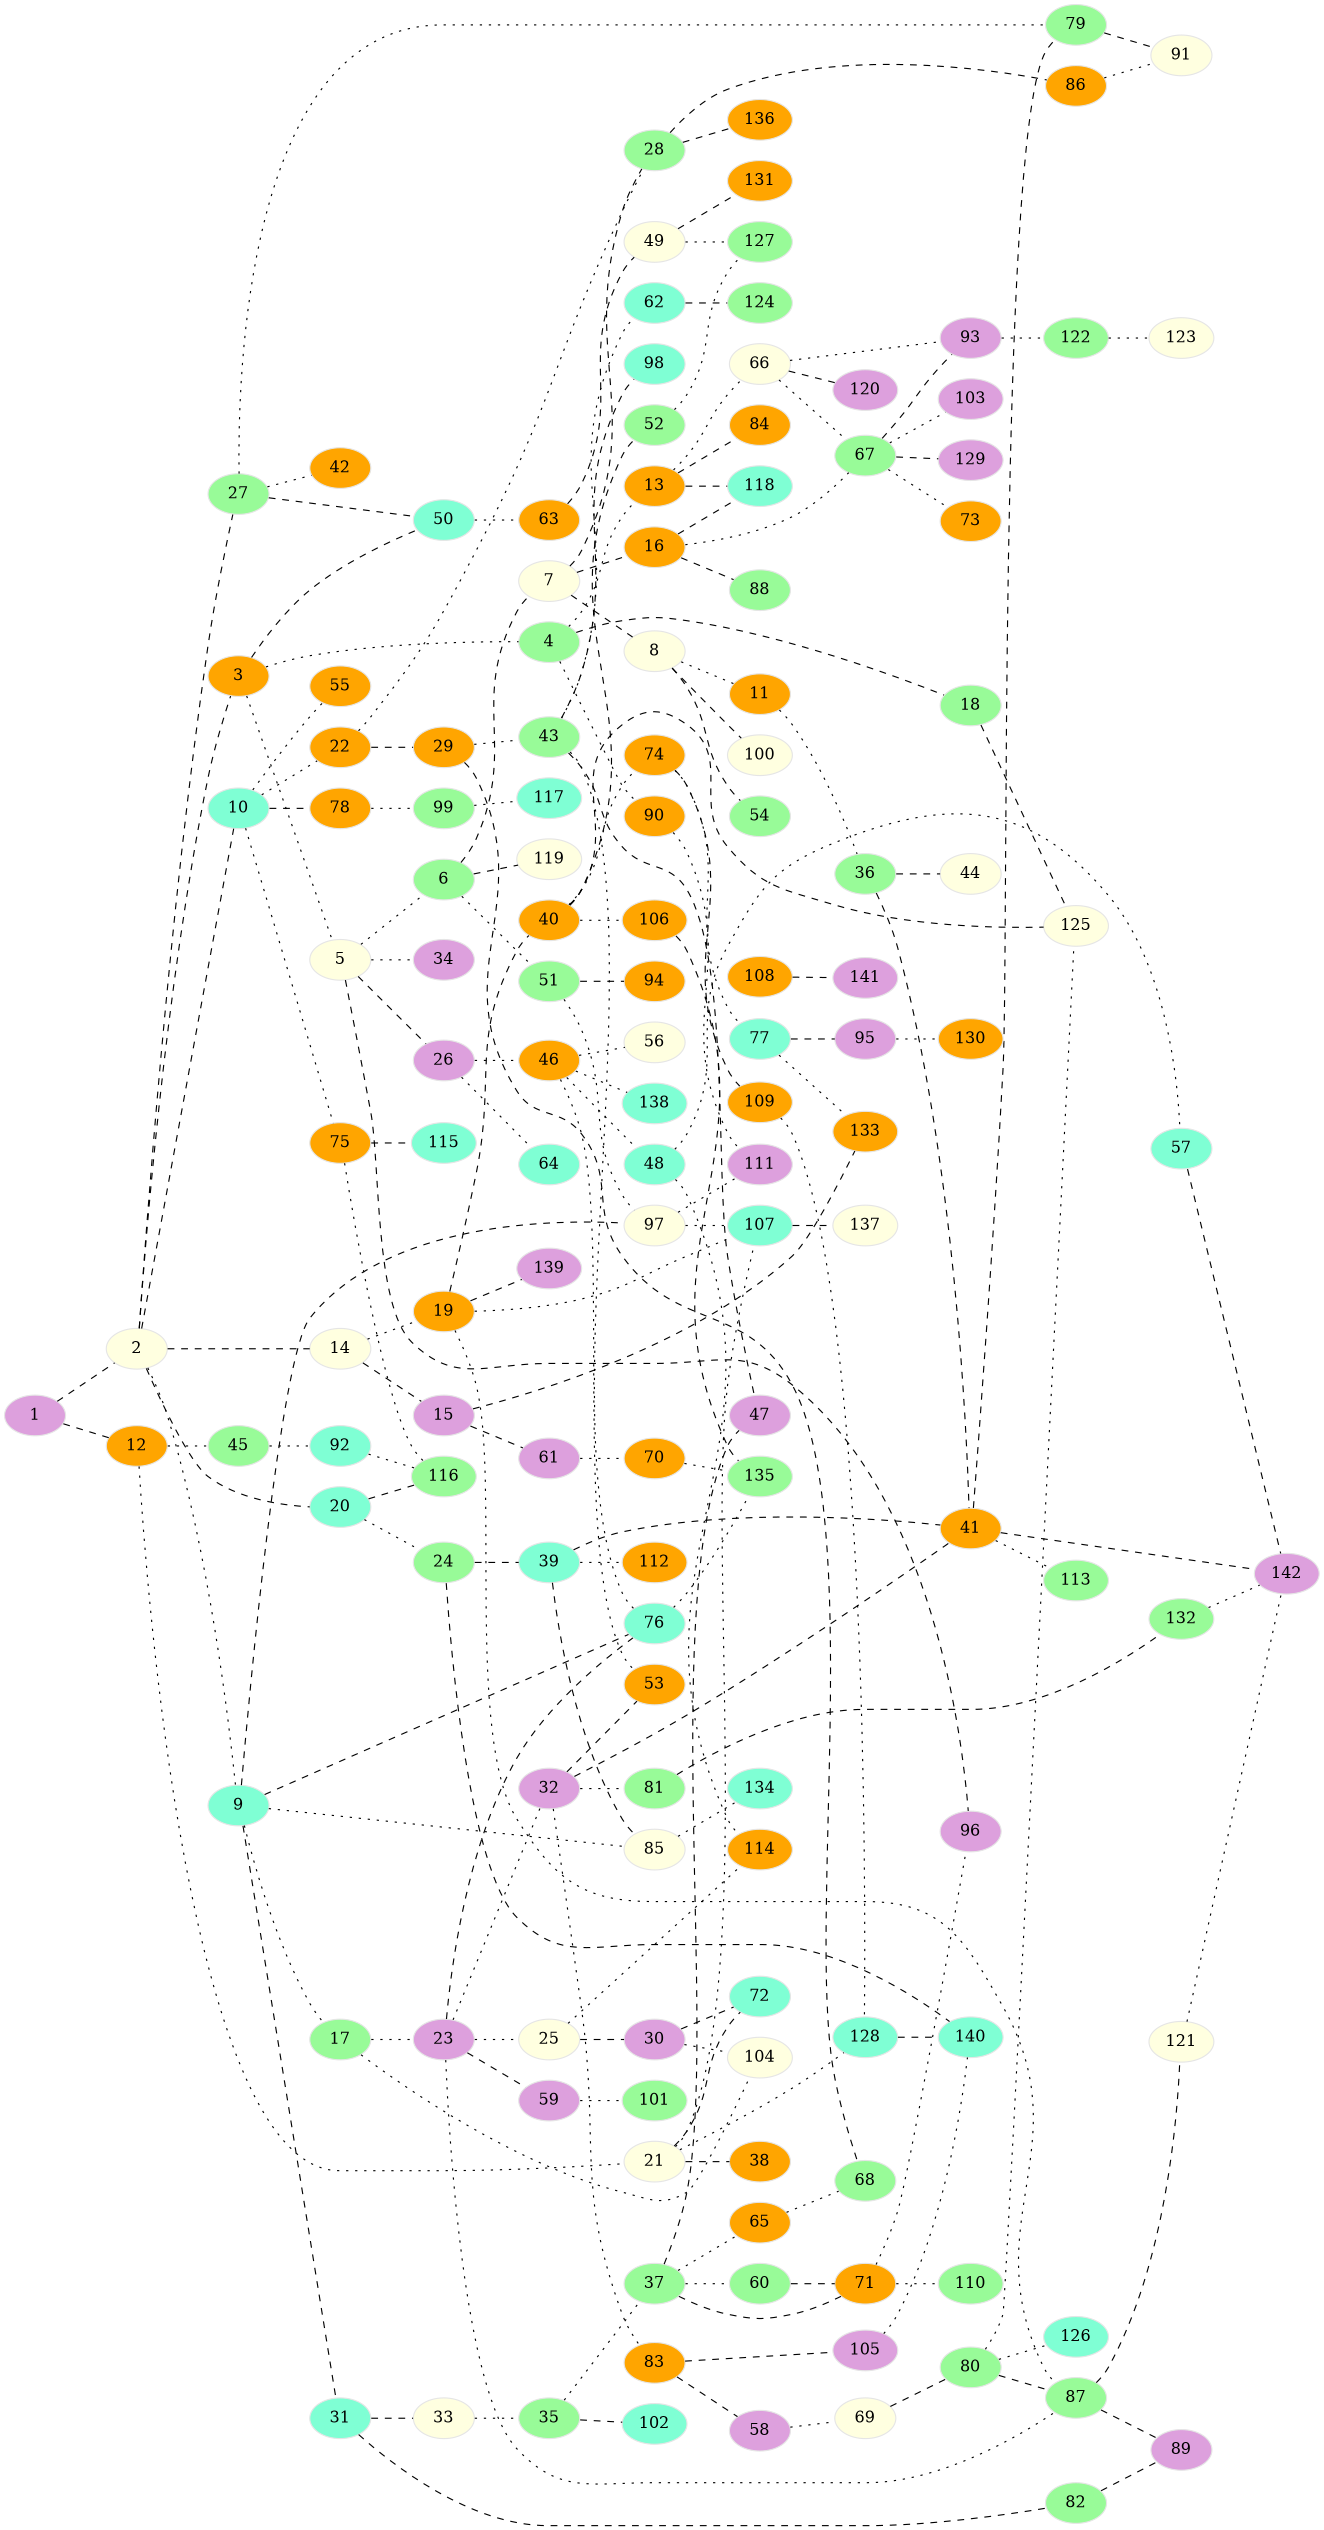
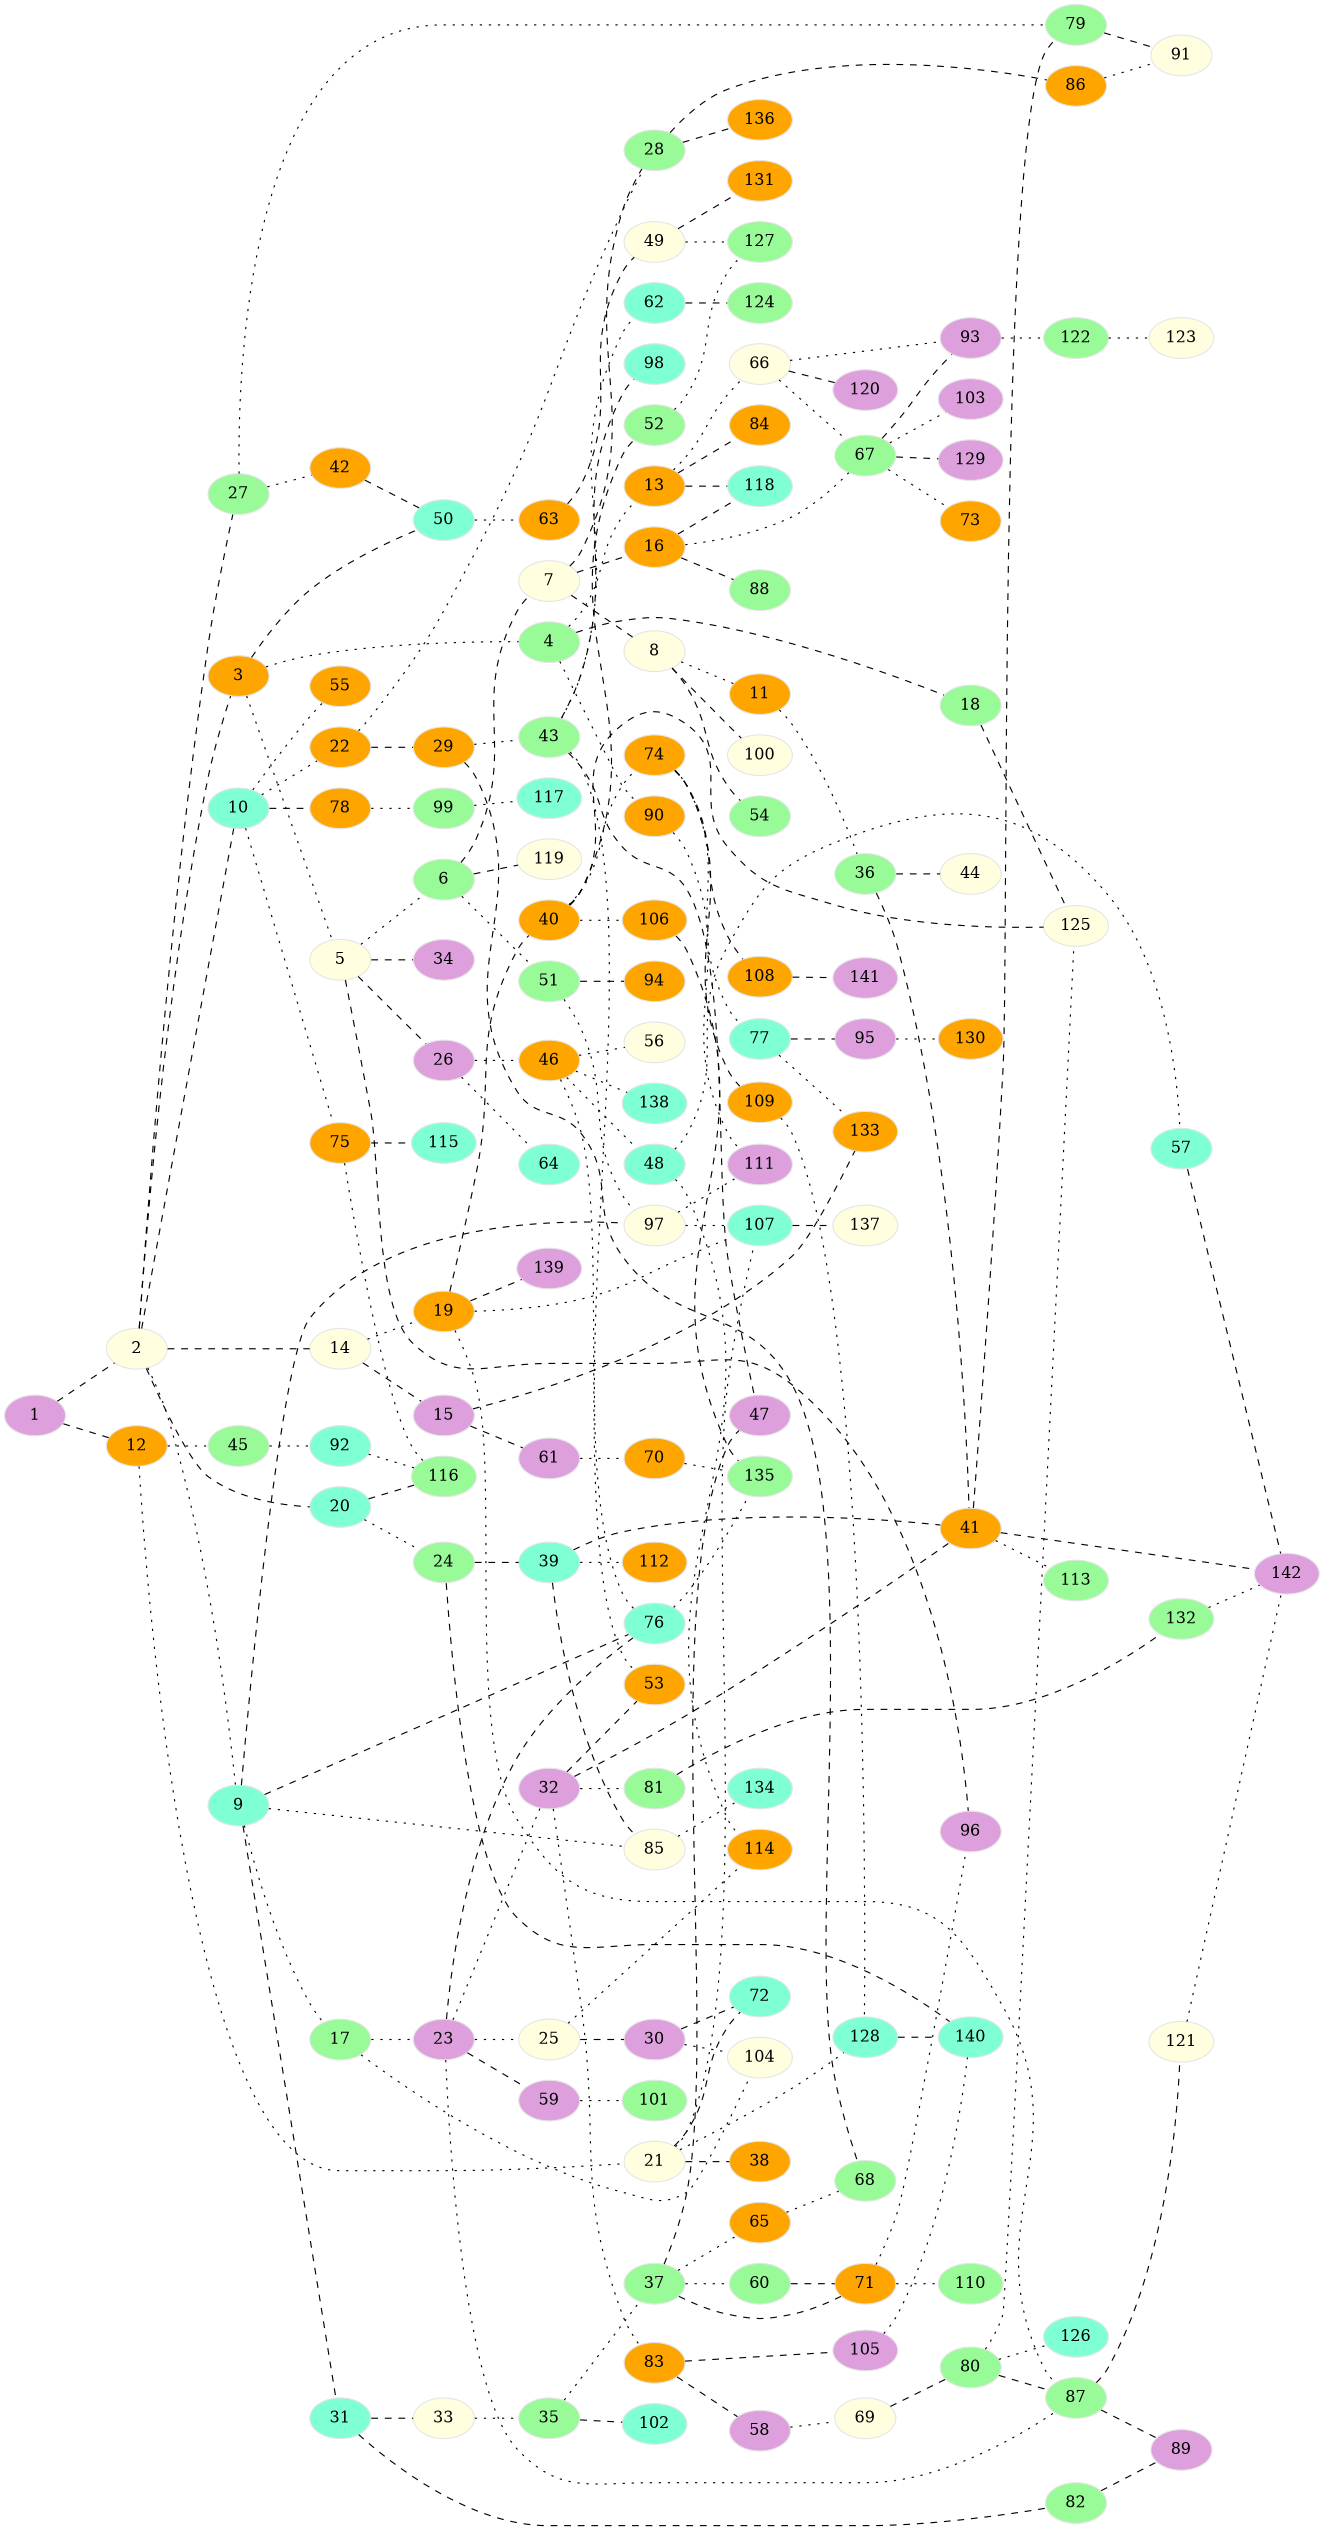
edge "27" -- "50": now "42" -- "50"
edge "74" -- "108": added
edge "5" -- "34": style dotted -> dashed
